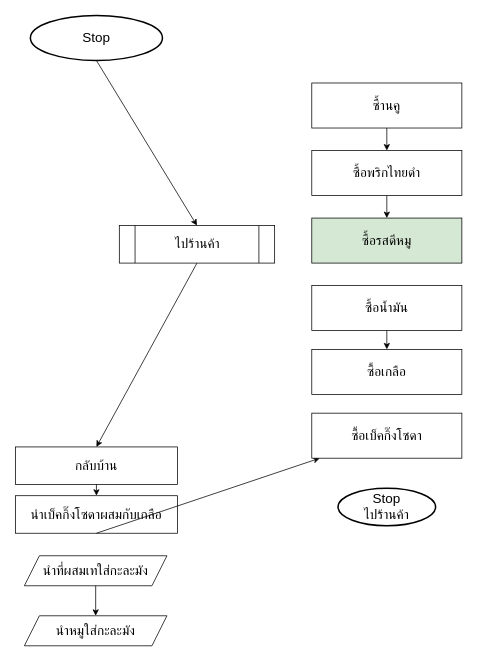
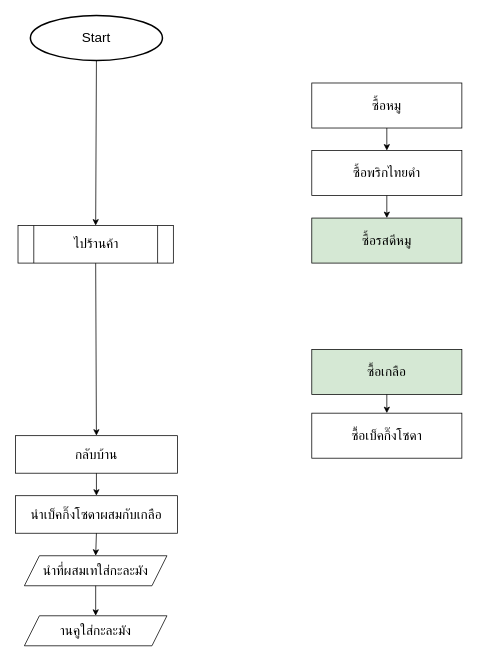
node "Stop": label "Stop" -> "Start"
node "ซื้านคู": label "ซื้านคู" -> "ซื้อหมู"
node "ไปร้านค้า": moved (197, 244) -> (96, 244)
node "ซื้อน้ำมัน": removed
edge "ซื้อน้ำมัน" -> "ซื้อเกลือ": removed
node "ซื้อเกลือ": fillcolor #ffffff -> #d5e8d4
edge "ซื้อเกลือ" -> "ซื้อเบ็คกิ๊งโซดา": added
node "กลับบ้าน": moved (96, 465) -> (96, 454)
edge "นำเบ็คกิ๊งโซดาผสมกับเกลือ" -> "ซื้อเบ็คกิ๊งโซดา": now "นำเบ็คกิ๊งโซดาผสมกับเกลือ" -> "นำที่ผสมเทใส่กะละมัง"
node "Stop ไปร้านค้า": removed
node "นำหมูใส่กะละมัง": label "นำหมูใส่กะละมัง" -> "านคูใส่กะละมัง"
